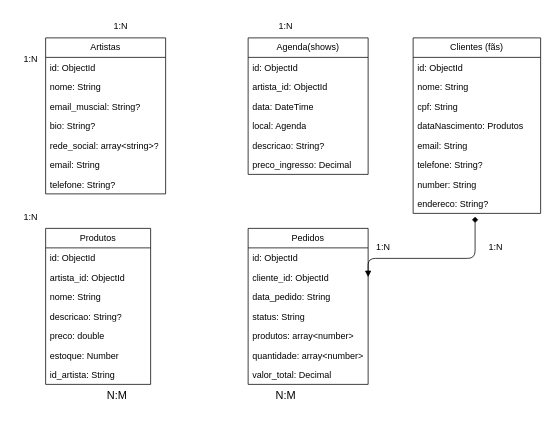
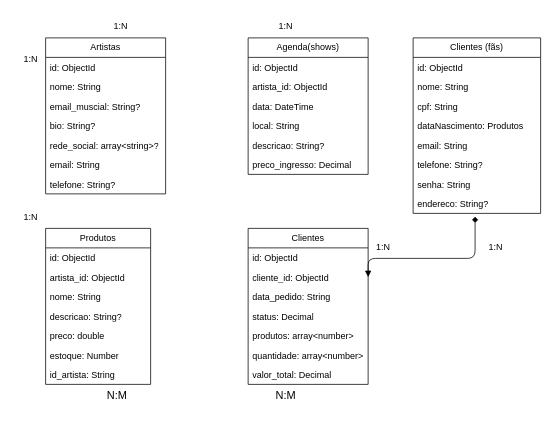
node "local: Agenda": label "local: Agenda" -> "local: String"
node "number: String": label "number: String" -> "senha: String"
node "Pedidos": label "Pedidos" -> "Clientes"
node "status: String": label "status: String" -> "status: Decimal"
